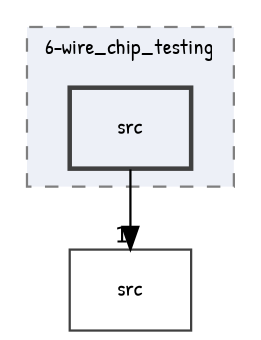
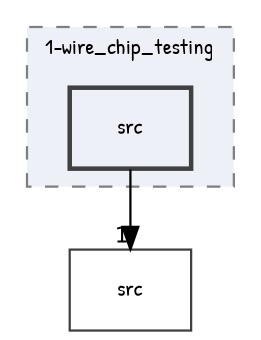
cluster "6-wire_chip_testing": label "6-wire_chip_testing" -> "1-wire_chip_testing"
